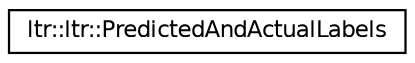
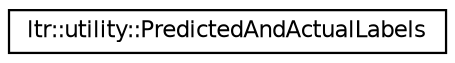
node "ltr::ltr::PredictedAndActualLabels": label "ltr::ltr::PredictedAndActualLabels" -> "ltr::utility::PredictedAndActualLabels"
